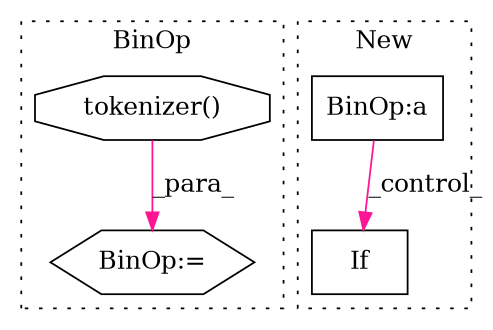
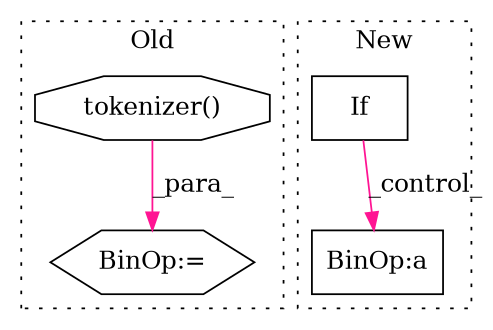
cluster "BinOp": label "BinOp" -> "Old"
edge "BinOp:a" -> "If": reversed
